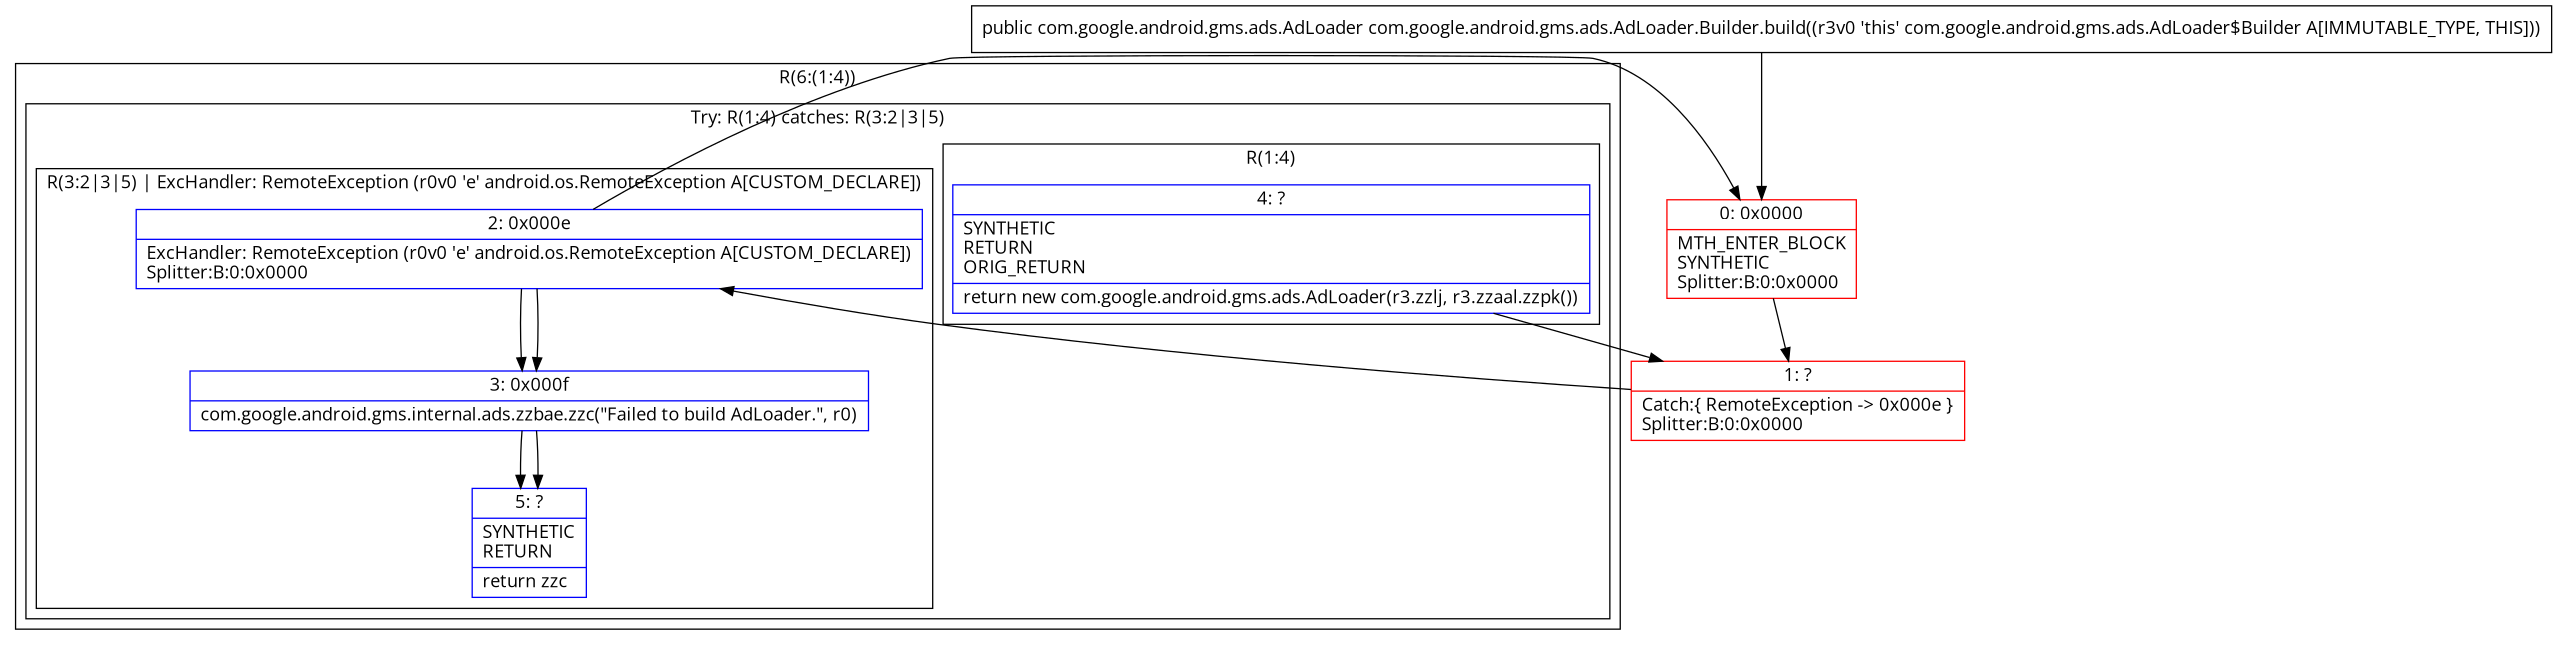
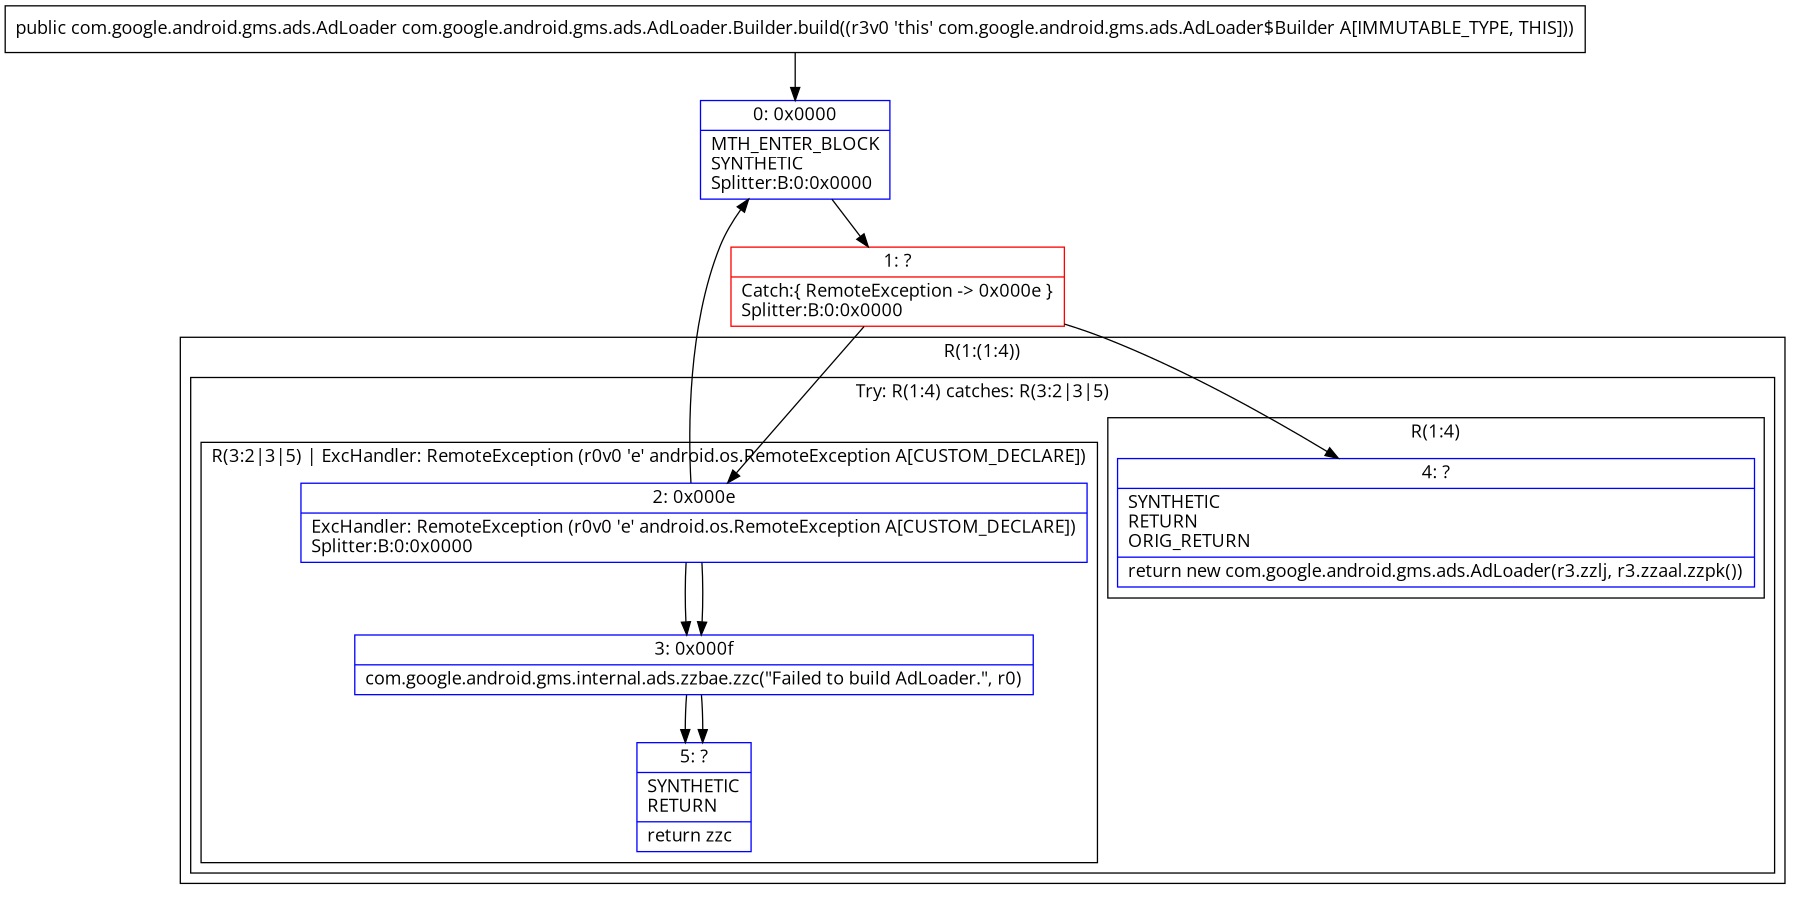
cluster "R(6:(1:4))": label "R(6:(1:4))" -> "R(1:(1:4))"
node "0: 0x0000": color red -> blue
edge "4: ?" -> "1: ?": reversed
